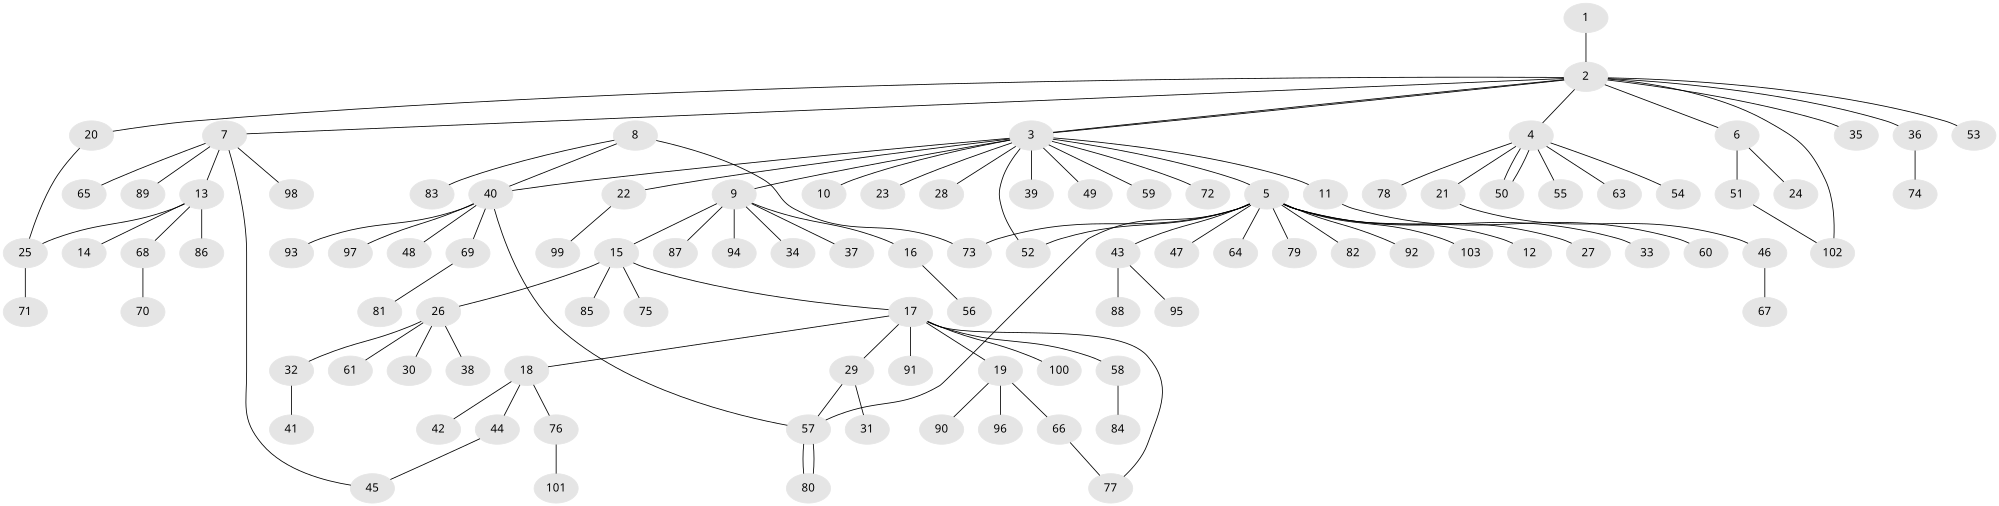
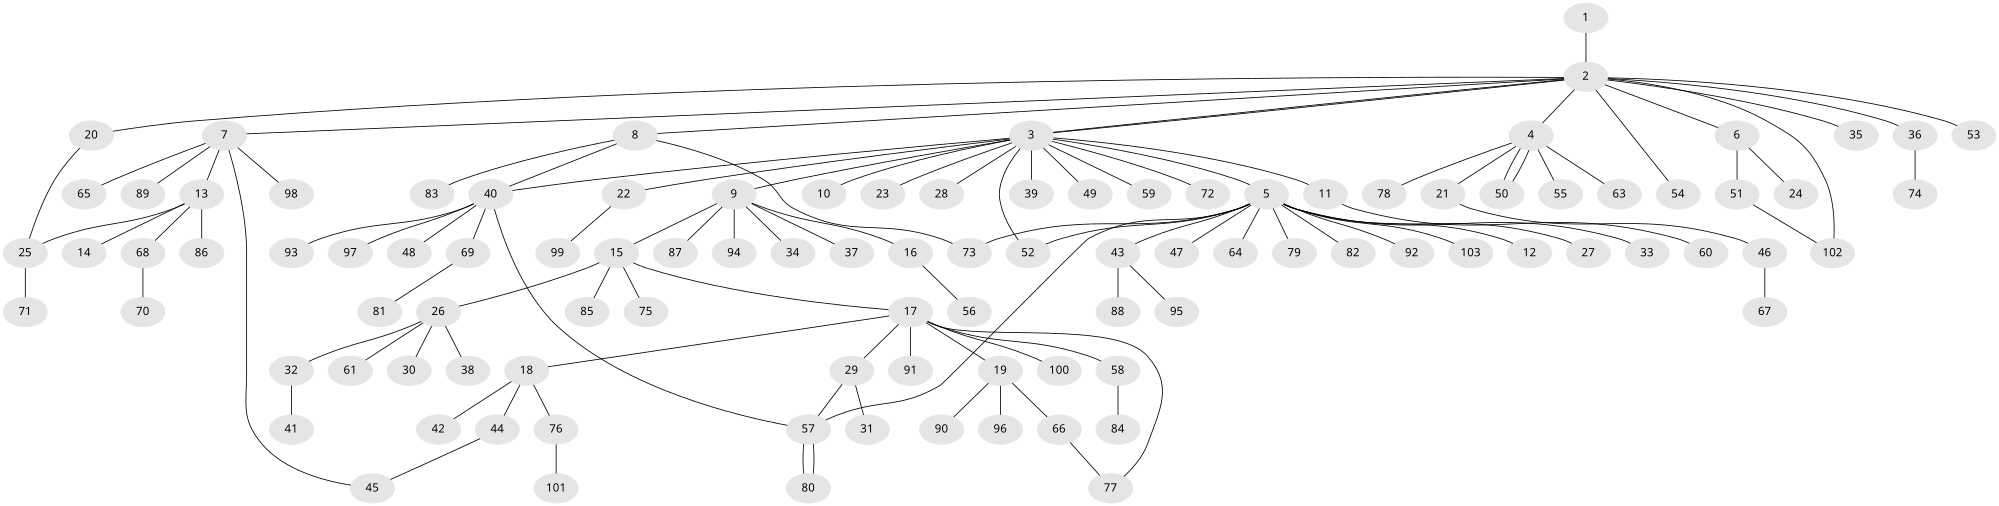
edge "2" -- "8": added
edge "4" -- "54": now "2" -- "54"
